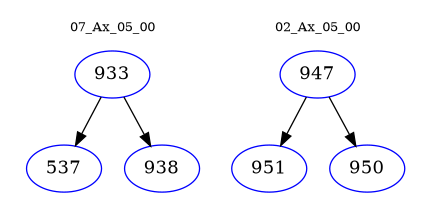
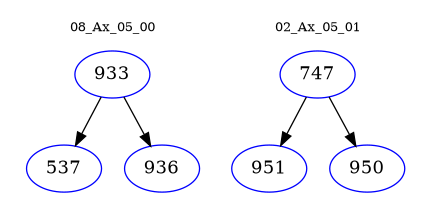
cluster "07_Ax_05_00": label "07_Ax_05_00" -> "08_Ax_05_00"
cluster "02_Ax_05_00": label "02_Ax_05_00" -> "02_Ax_05_01"
node "947": label "947" -> "747"
node "938": label "938" -> "936"
